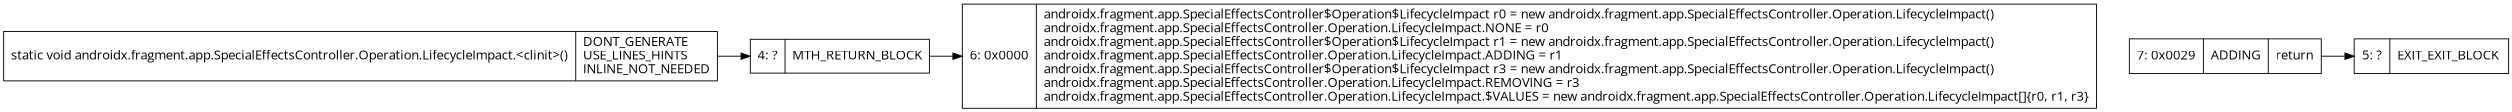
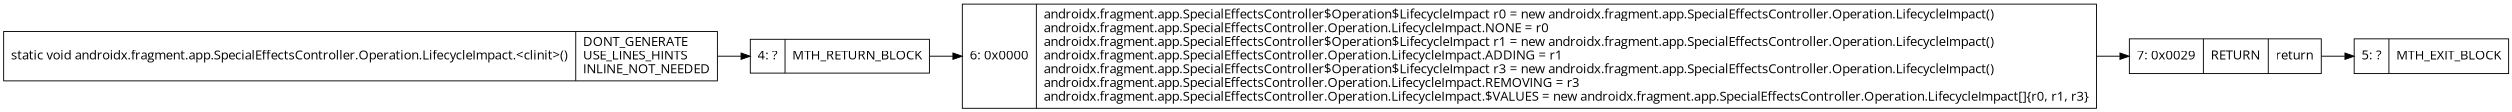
edge "6: 0x0000" -> "7: 0x0029": added
node "7: 0x0029": text "ADDING" -> "RETURN"
node "5: ?": text "EXIT_EXIT_BLOCK" -> "MTH_EXIT_BLOCK"
